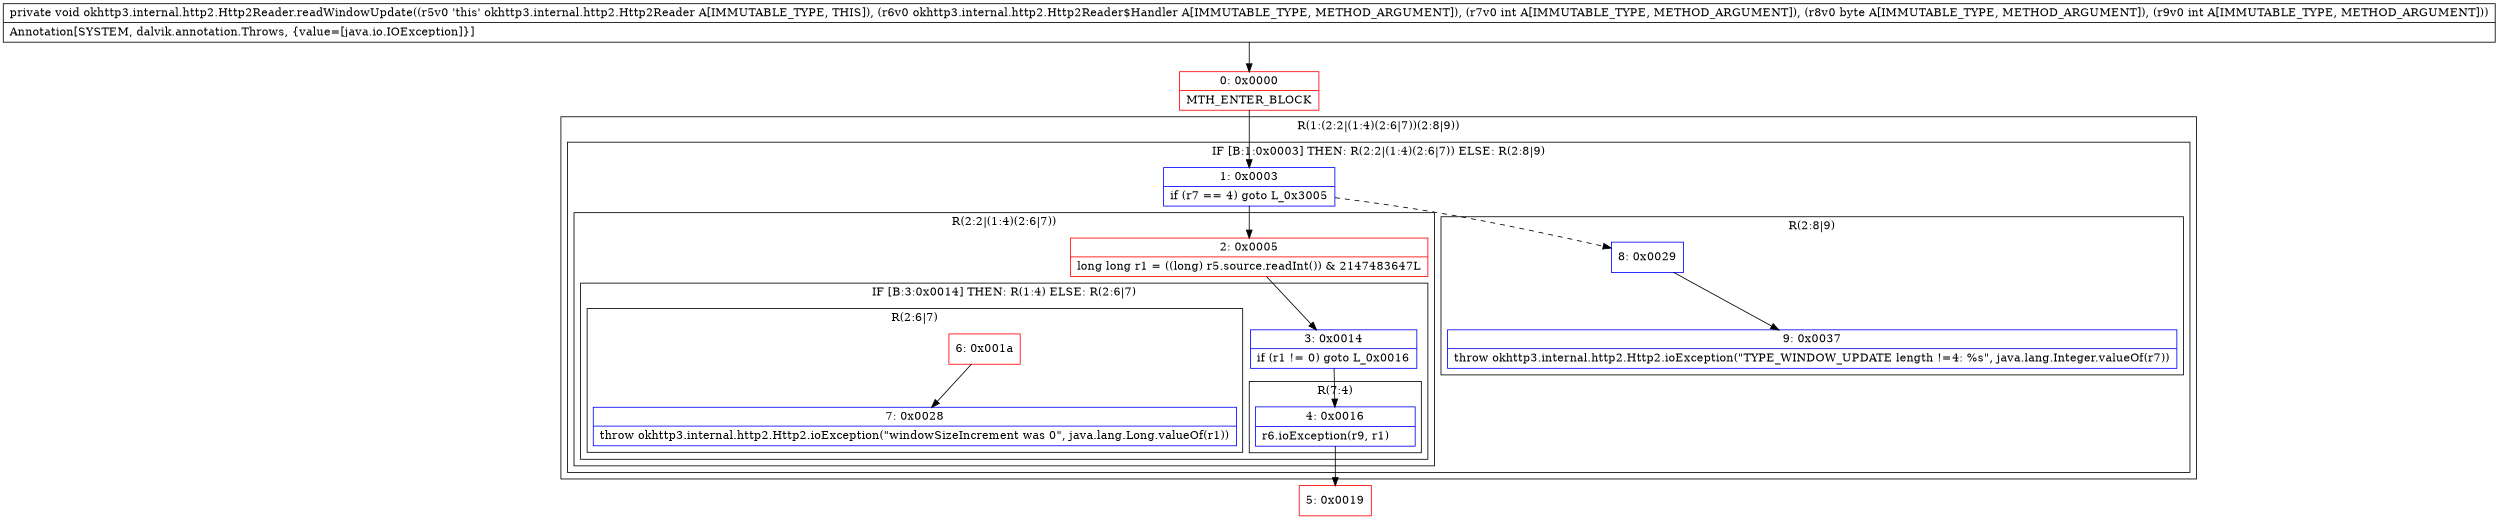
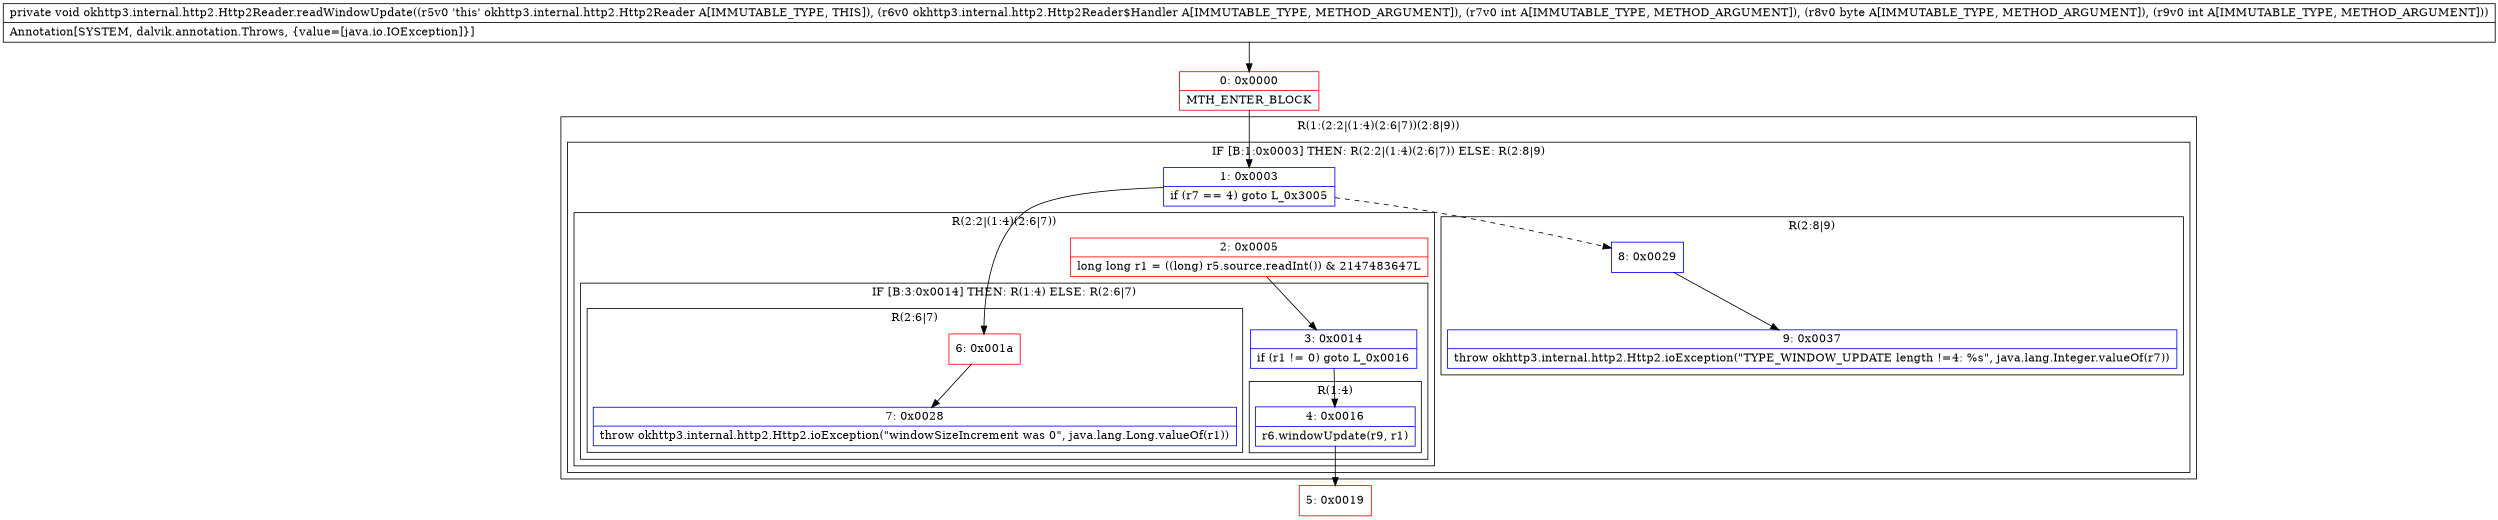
edge "1: 0x0003" -> "2: 0x0005": now "1: 0x0003" -> "6: 0x001a"
cluster "R(7:4)": label "R(7:4)" -> "R(1:4)"
node "4: 0x0016": text "r6.ioException(r9, r1)" -> "r6.windowUpdate(r9, r1)"
